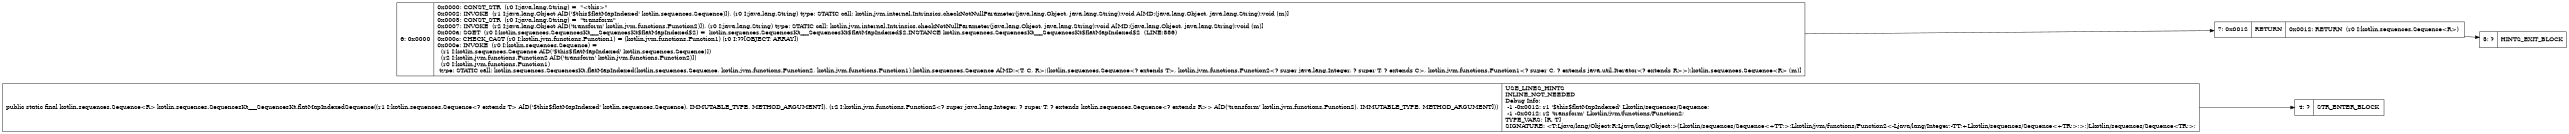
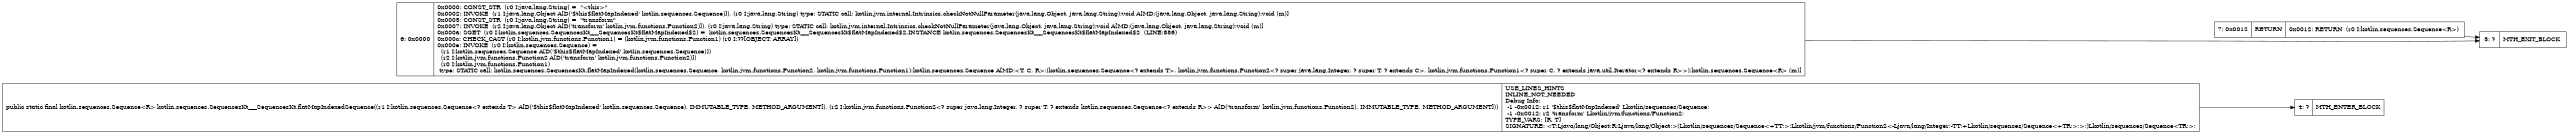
edge "6: 0x0000" -> "7: 0x0012": now "6: 0x0000" -> "5: ?"
node "5: ?": text "HINTS_EXIT_BLOCK" -> "MTH_EXIT_BLOCK"
node "4: ?": text "STR_ENTER_BLOCK" -> "MTH_ENTER_BLOCK"
